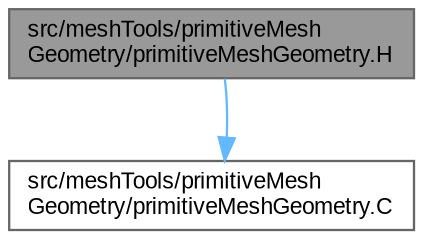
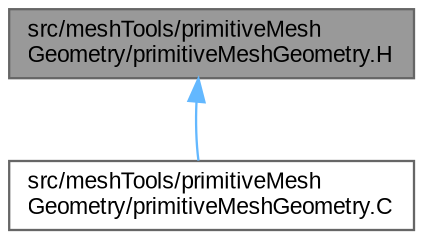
edge "src/meshTools/primitiveMesh Geometry/primitiveMeshGeometry.H" -> "src/meshTools/primitiveMesh Geometry/primitiveMeshGeometry.C": reversed
